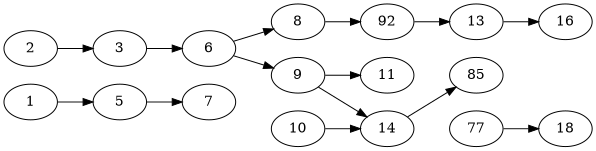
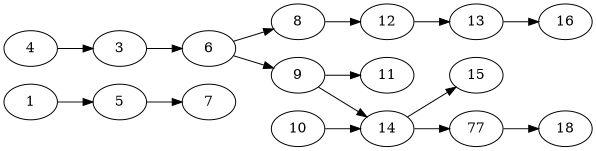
node "92": label "92" -> "12"
node "2": label "2" -> "4"
node "85": label "85" -> "15"
edge "14" -> "77": added
